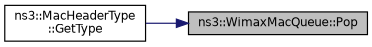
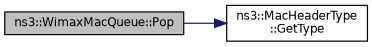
edge "ns3::MacHeaderType ::GetType" -> "ns3::WimaxMacQueue::Pop": reversed
